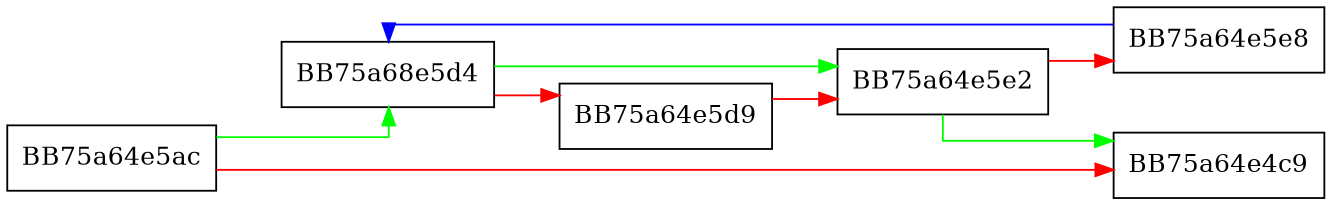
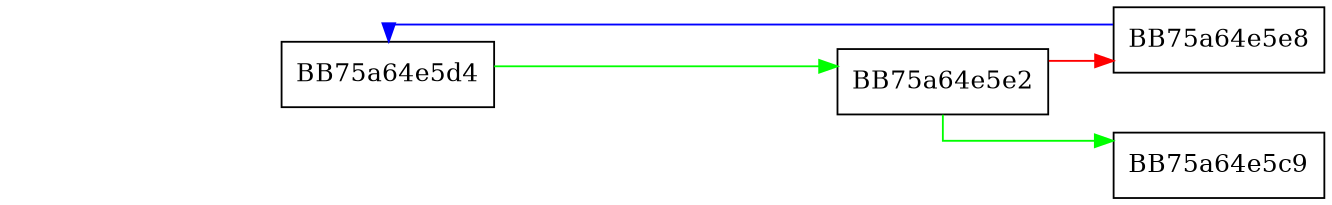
node "BB75a68e5d4": label "BB75a68e5d4" -> "BB75a64e5d4"
node "BB75a64e5d9": removed
node "BB75a64e5ac": removed
node "BB75a64e4c9": label "BB75a64e4c9" -> "BB75a64e5c9"
